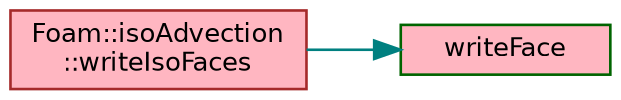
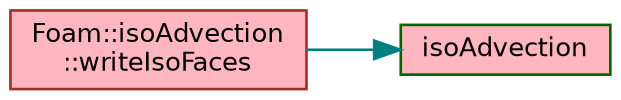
node "writeFace": label "writeFace" -> "isoAdvection"
